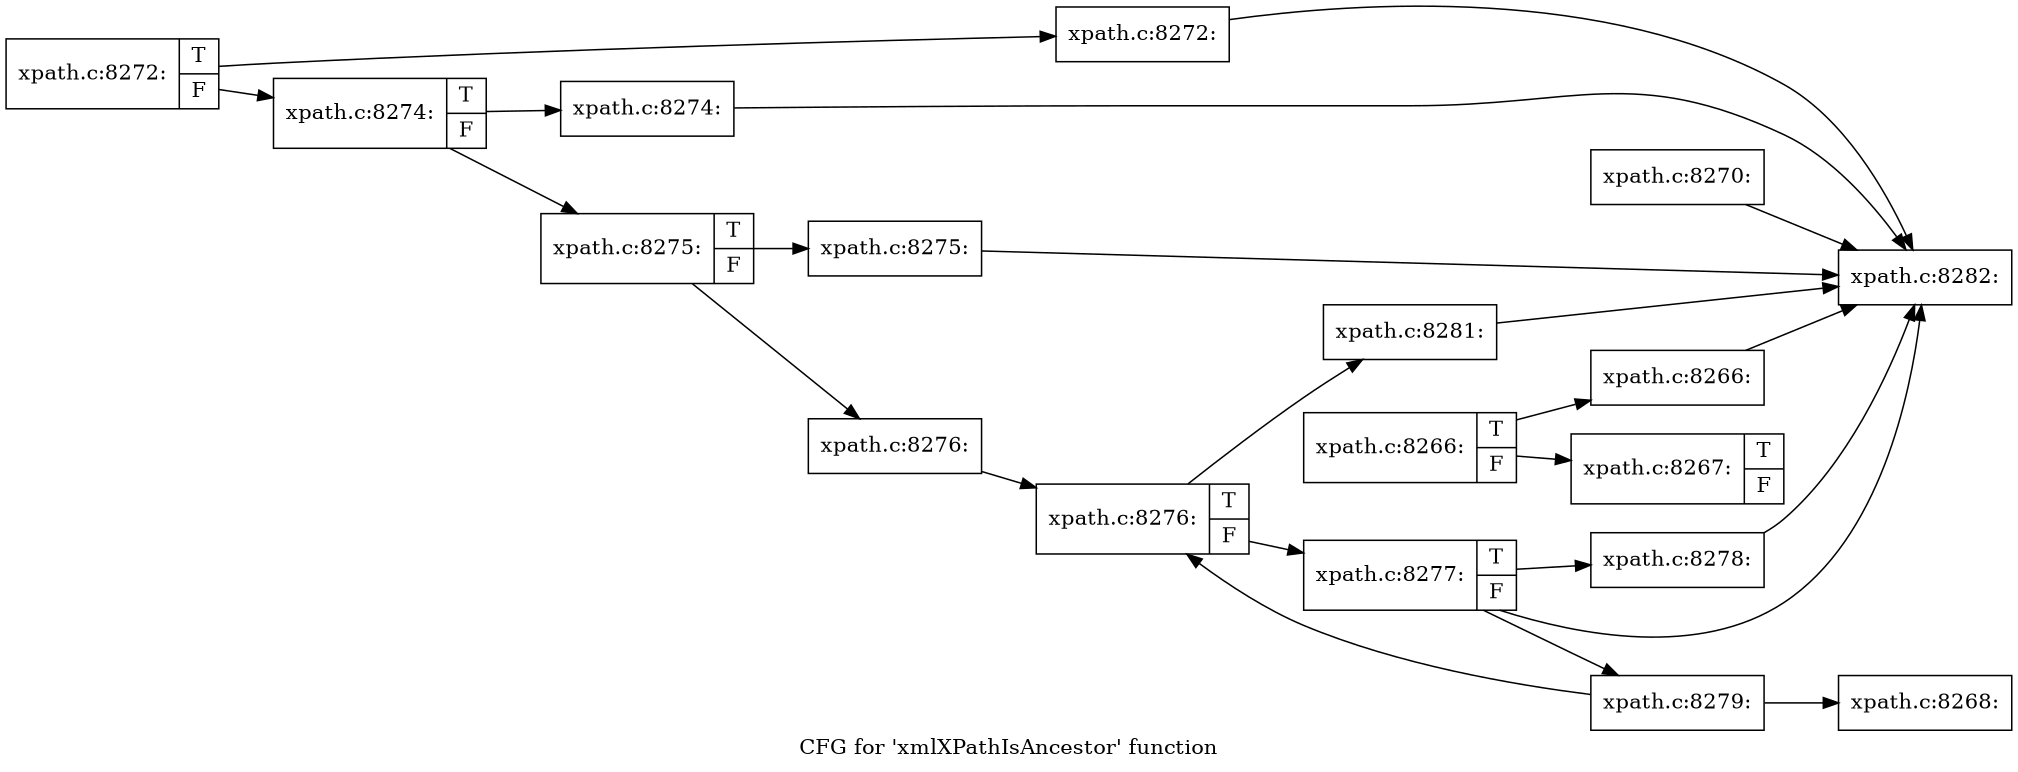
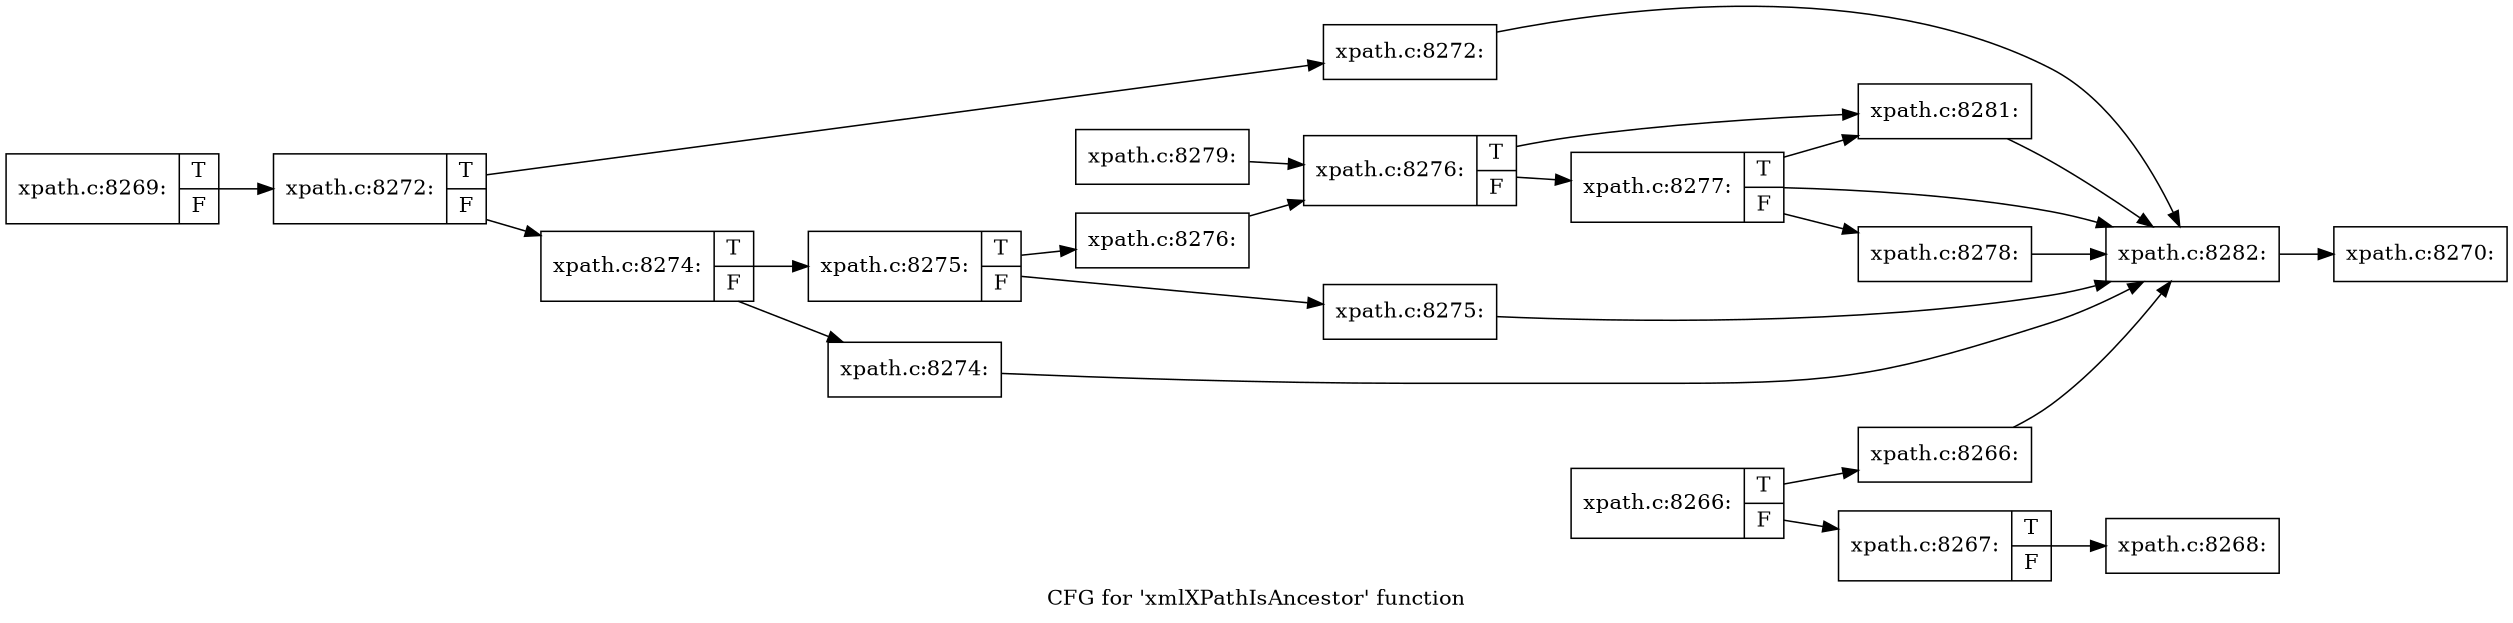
node "xpath.c:8269:": added
edge "xpath.c:8270:" -> "xpath.c:8282:": reversed
edge "xpath.c:8277:" -> "xpath.c:8279:": now "xpath.c:8277:" -> "xpath.c:8281:"
edge "xpath.c:8279:" -> "xpath.c:8268:": now "xpath.c:8267:" -> "xpath.c:8268:"
